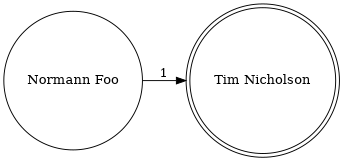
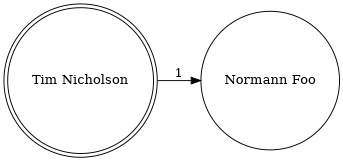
edge "Normann Foo" -> "Tim Nicholson": reversed
